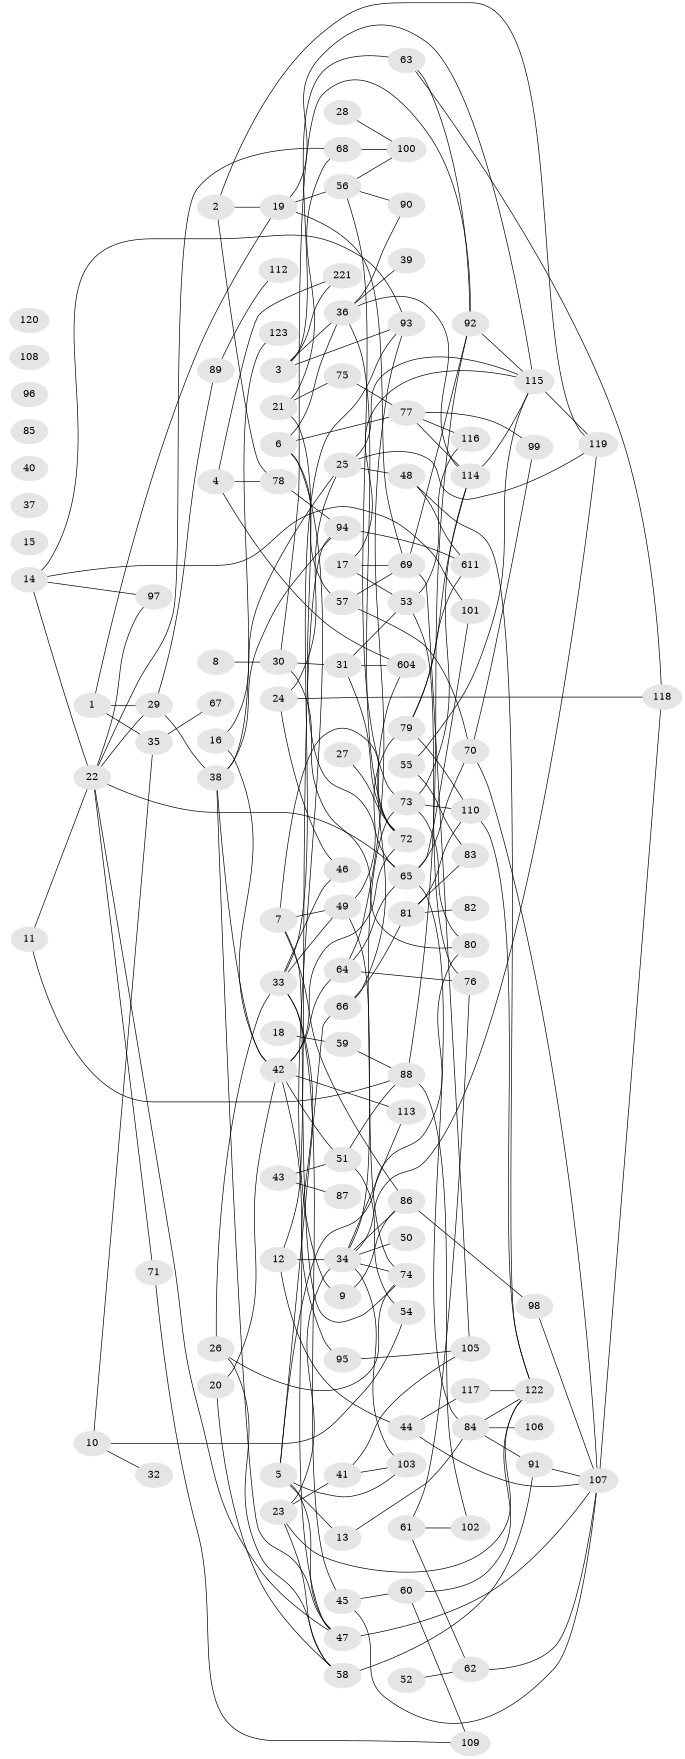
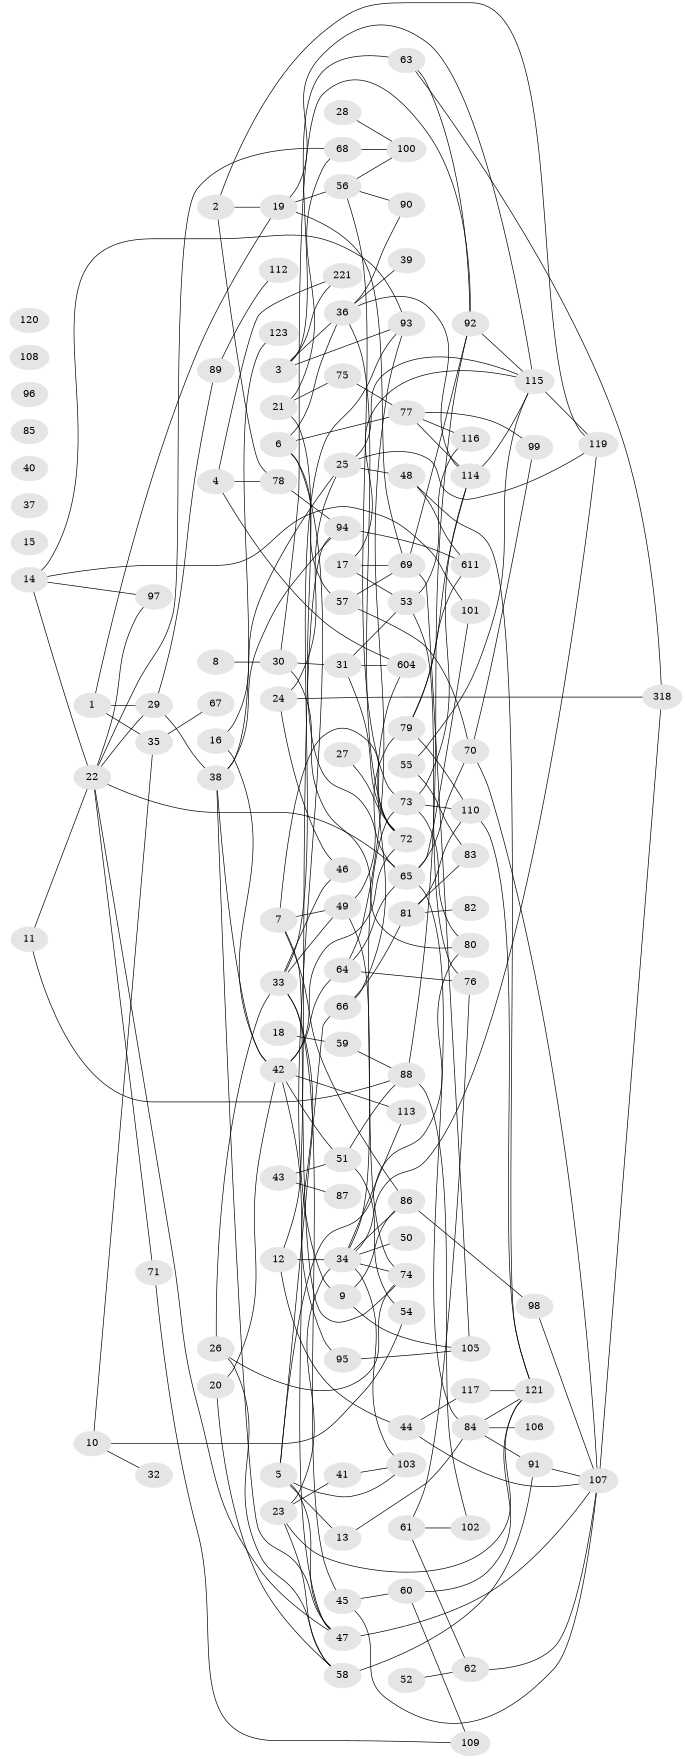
node "118": label "118" -> "318"
node "122": label "122" -> "121"
edge "105" -- "41": now "105" -- "9"
